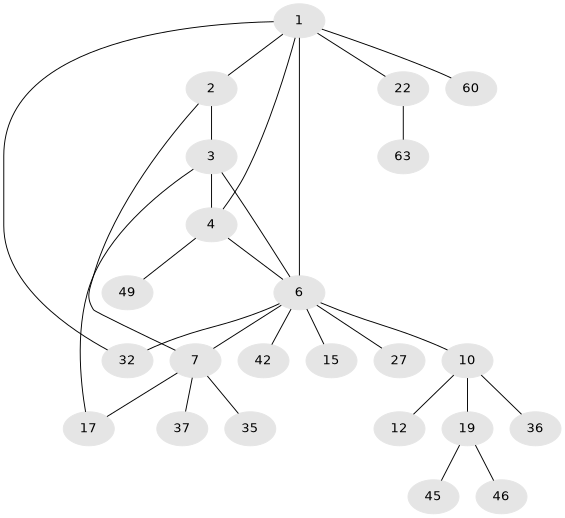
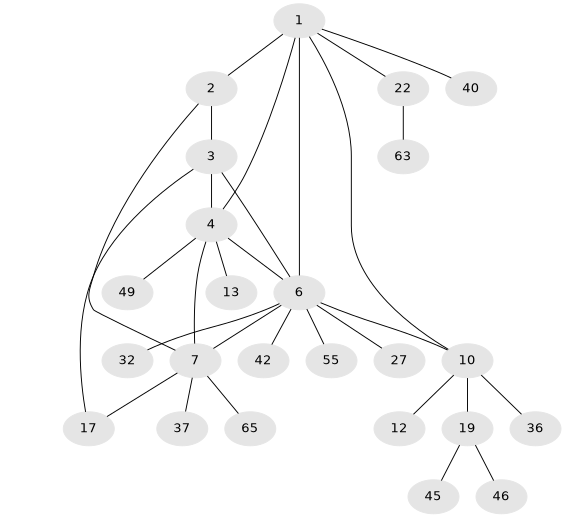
node "60": label "60" -> "40"
edge "1" -- "32": now "1" -- "10"
edge "4" -- "7": added
node "13": added
node "15": label "15" -> "55"
node "35": label "35" -> "65"
